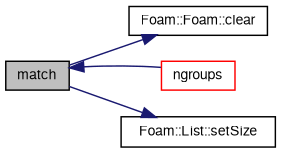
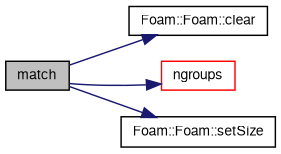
edge "ngroups" -> "match": reversed
node "Foam::List::setSize": label "Foam::List::setSize" -> "Foam::Foam::setSize"
